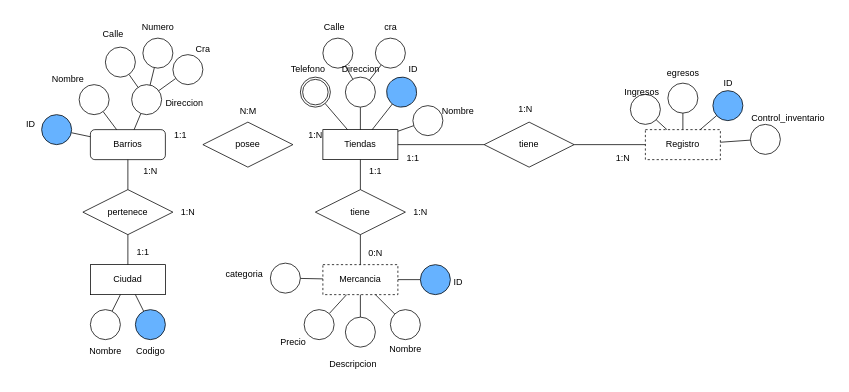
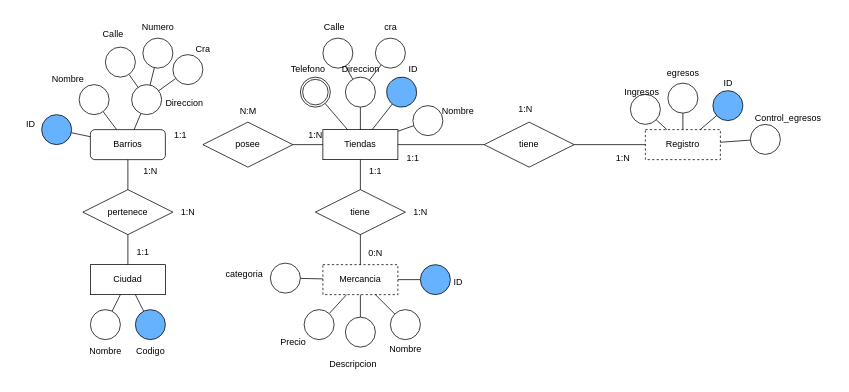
node "Control_inventario": label "Control_inventario" -> "Control_egresos"
edge "posee" -- "Tiendas": added
